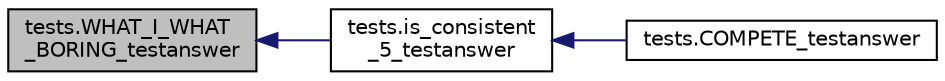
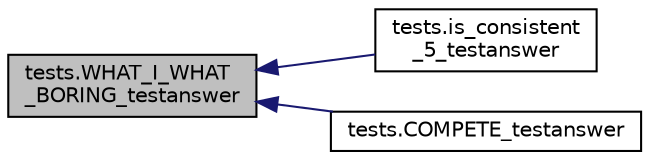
edge "tests.COMPETE_testanswer" -> "tests.is_consistent _5_testanswer": now "tests.COMPETE_testanswer" -> "tests.WHAT_I_WHAT _BORING_testanswer"
